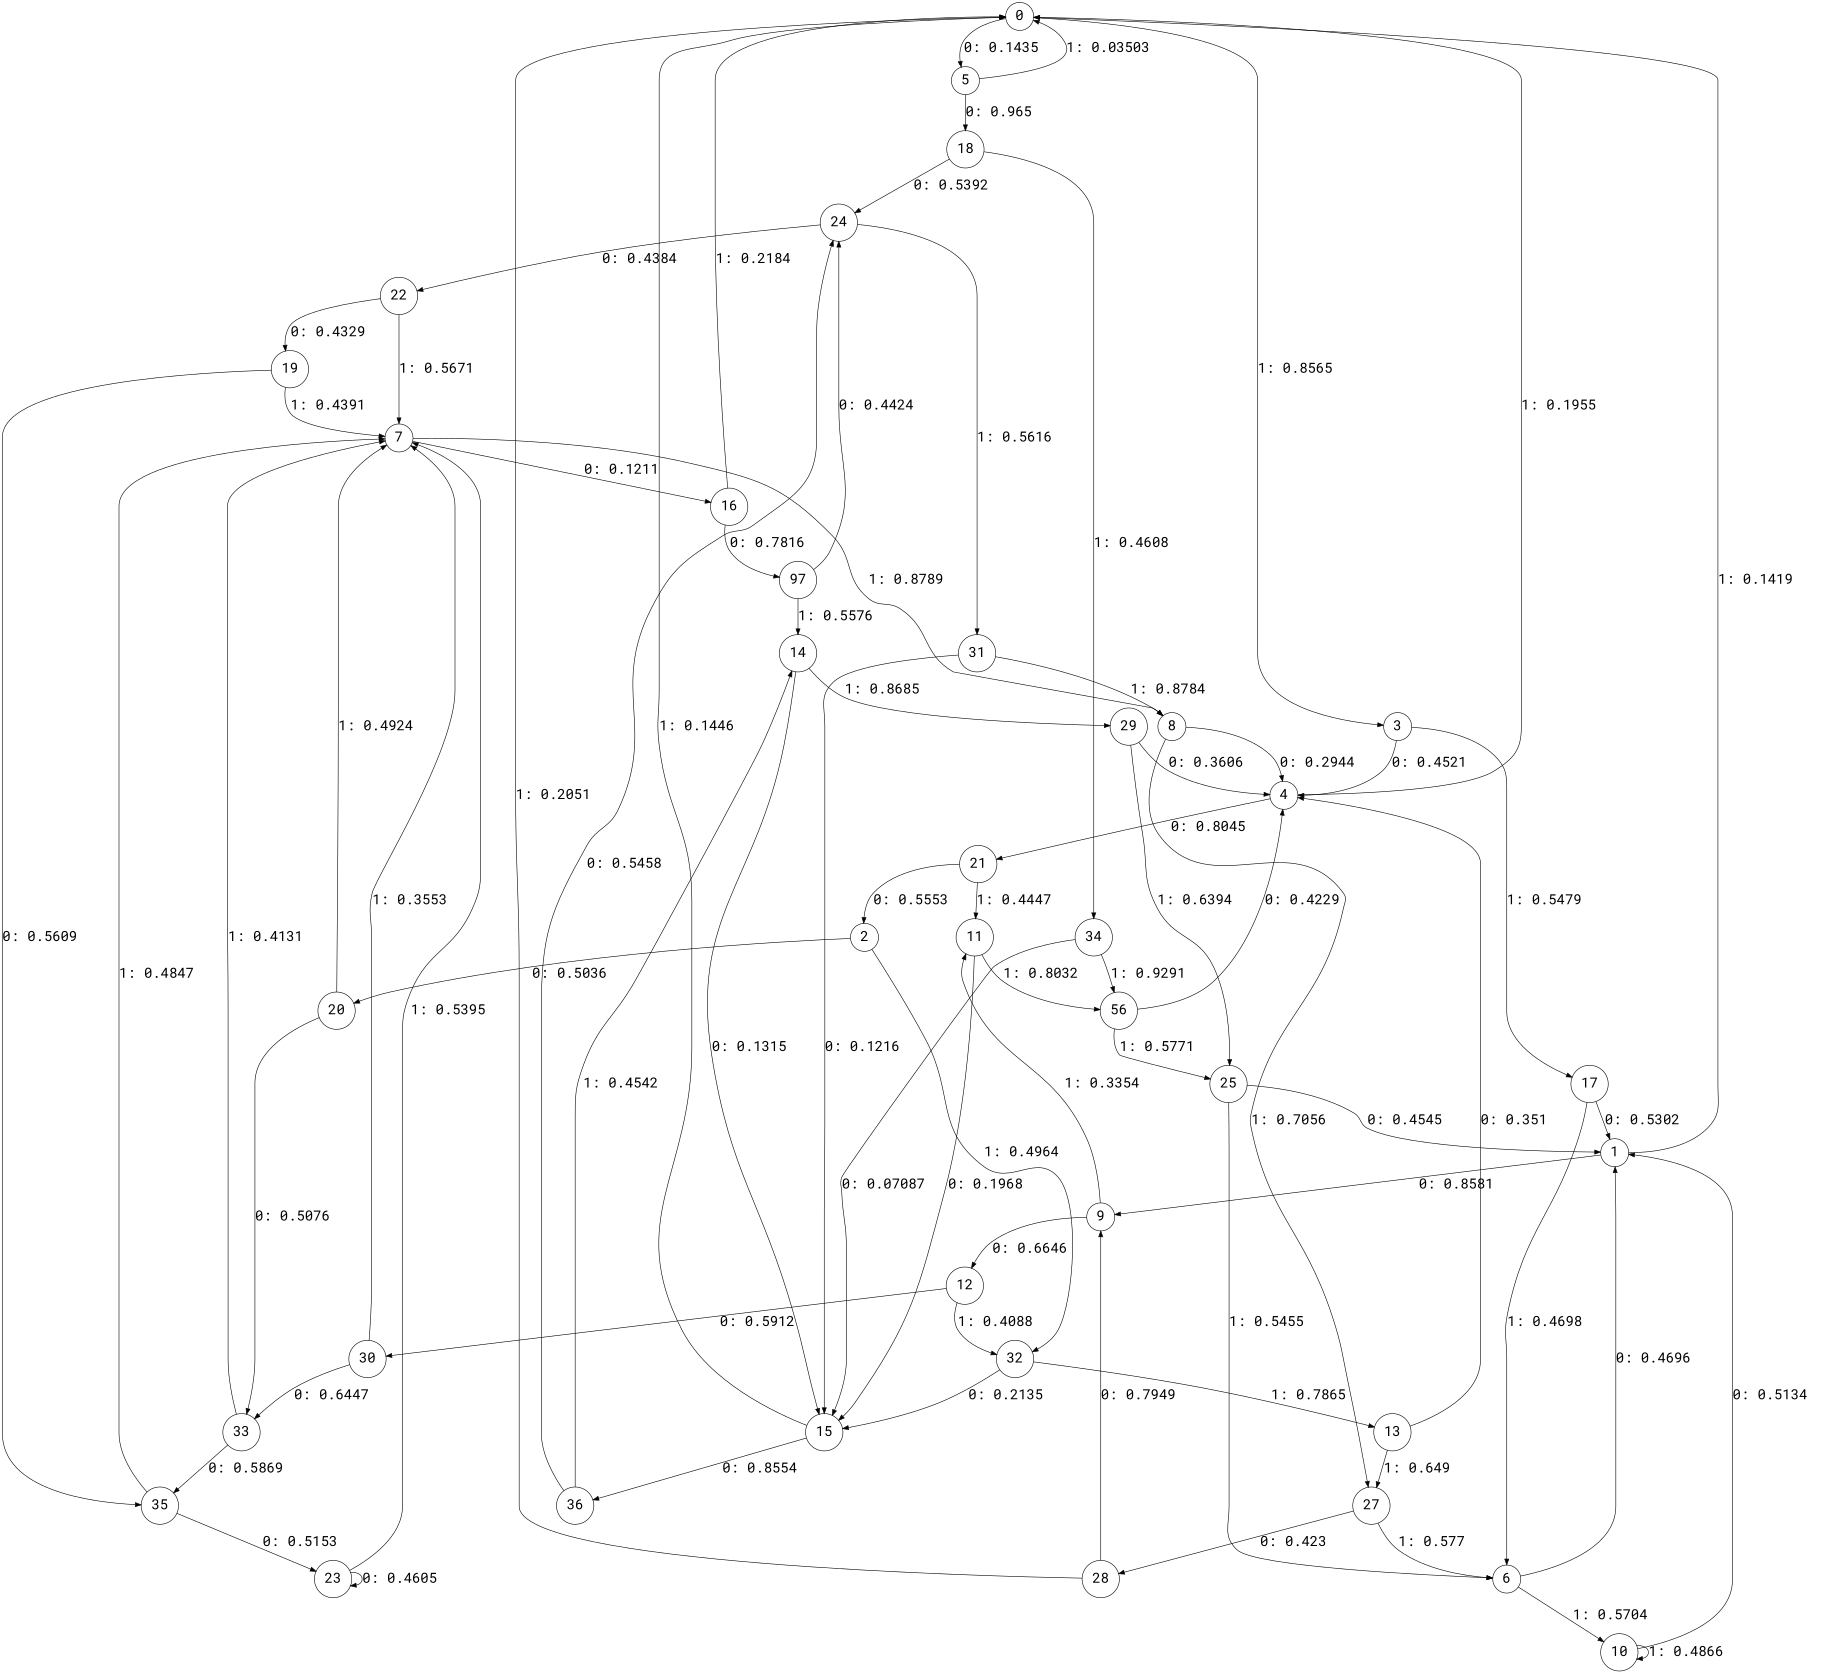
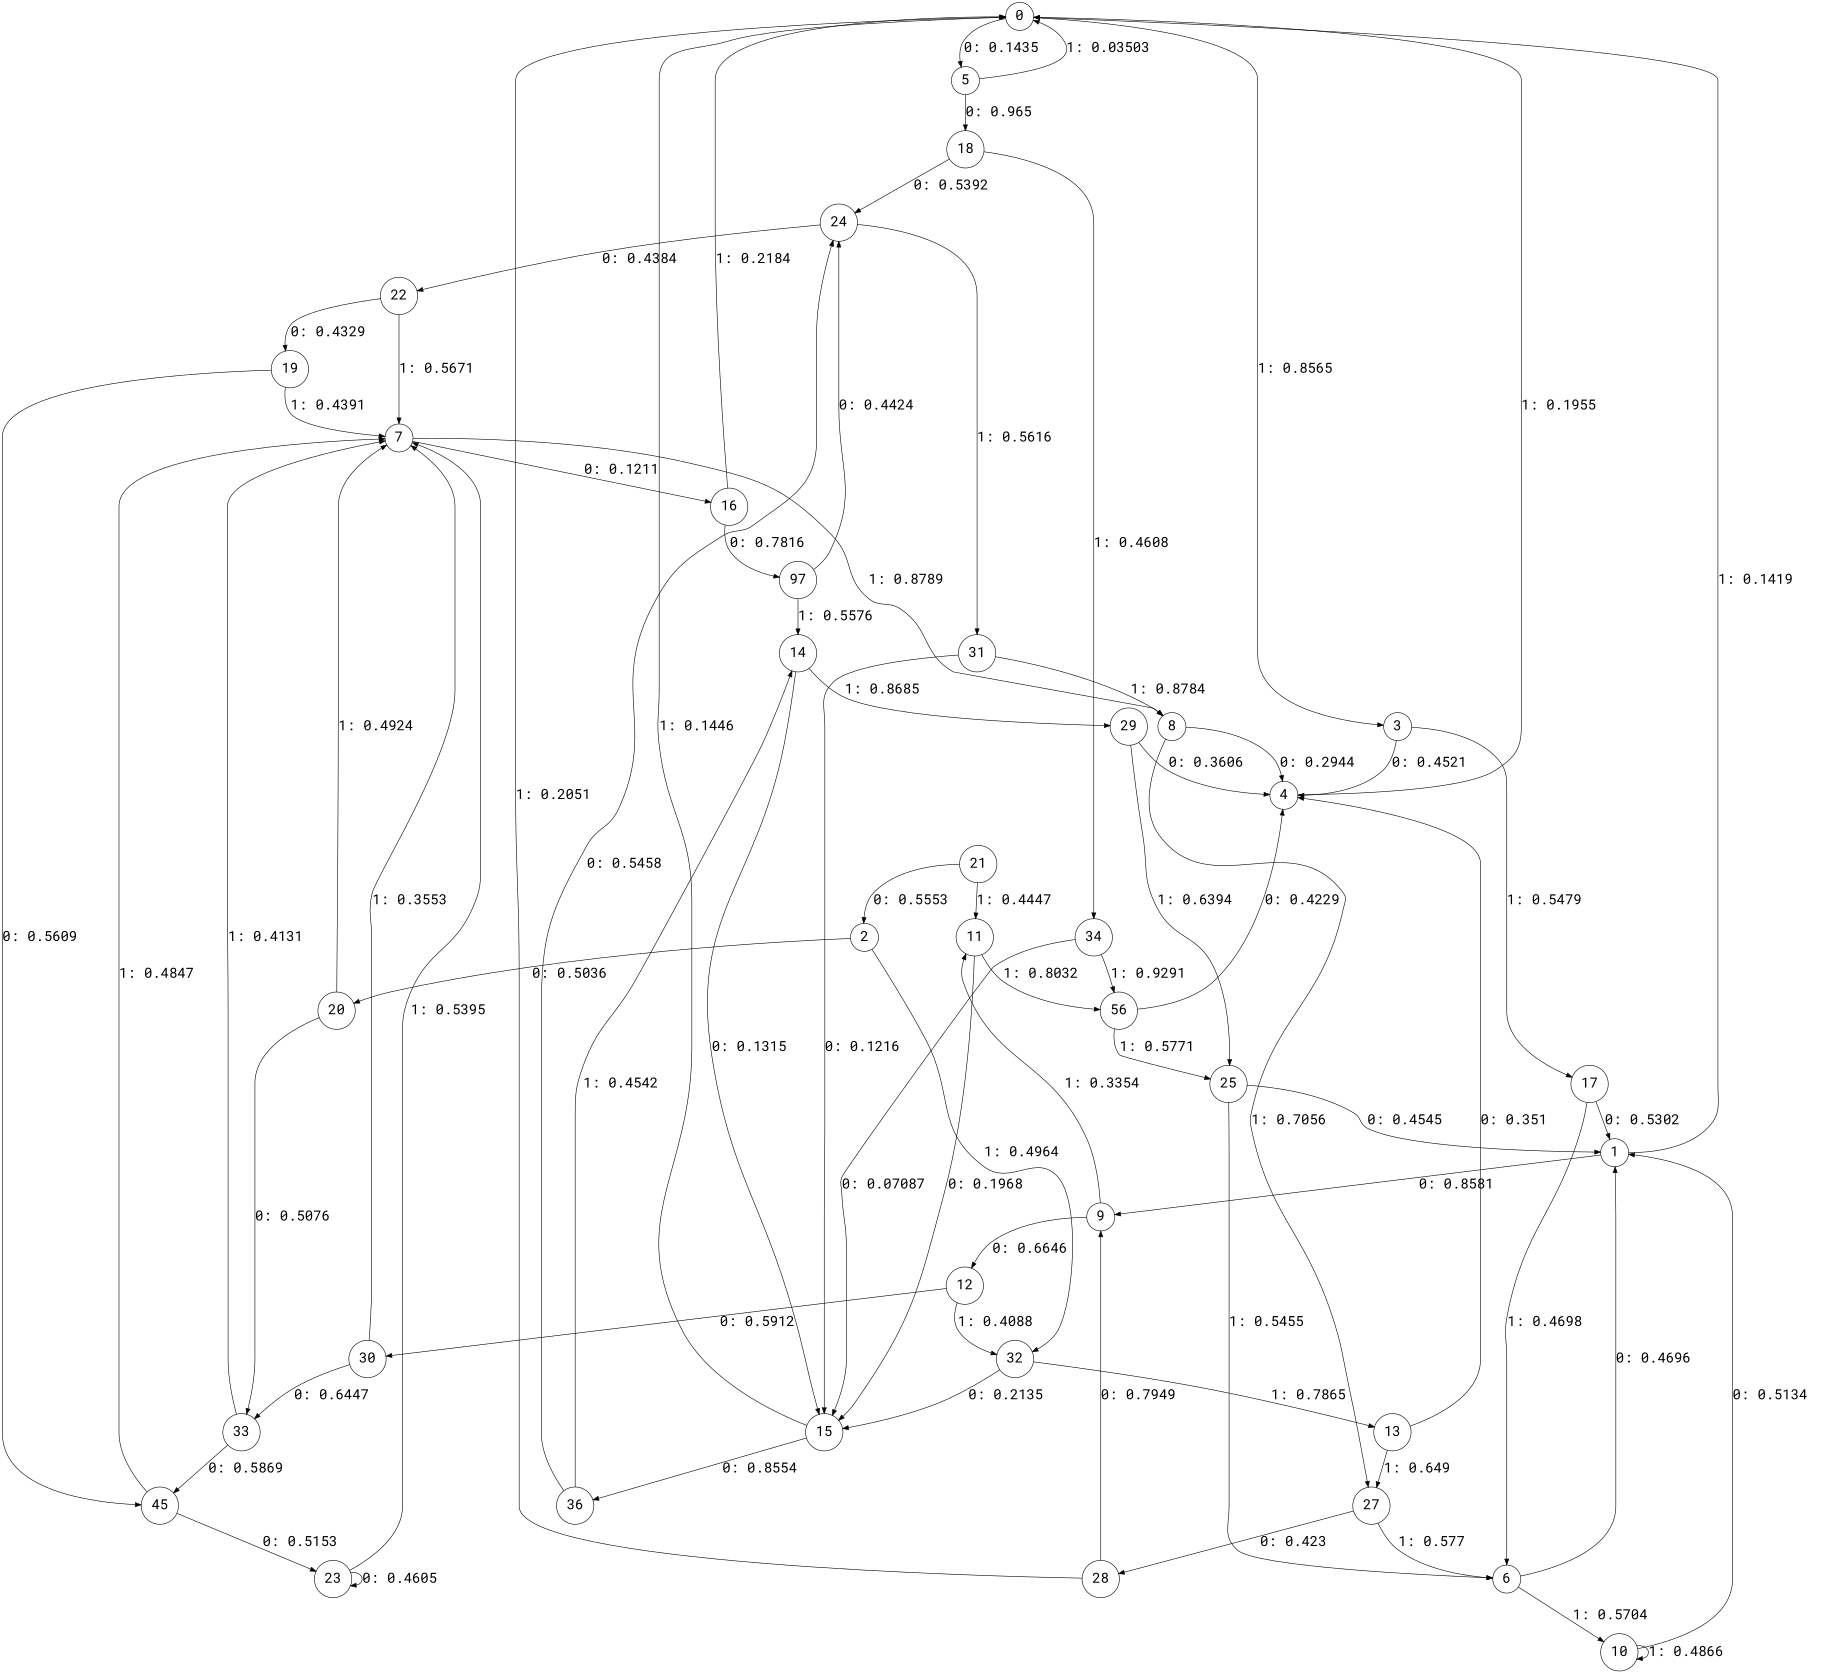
edge "4" -> "21": removed, label "0: 0.8045"
node "35": label "35" -> "45"
